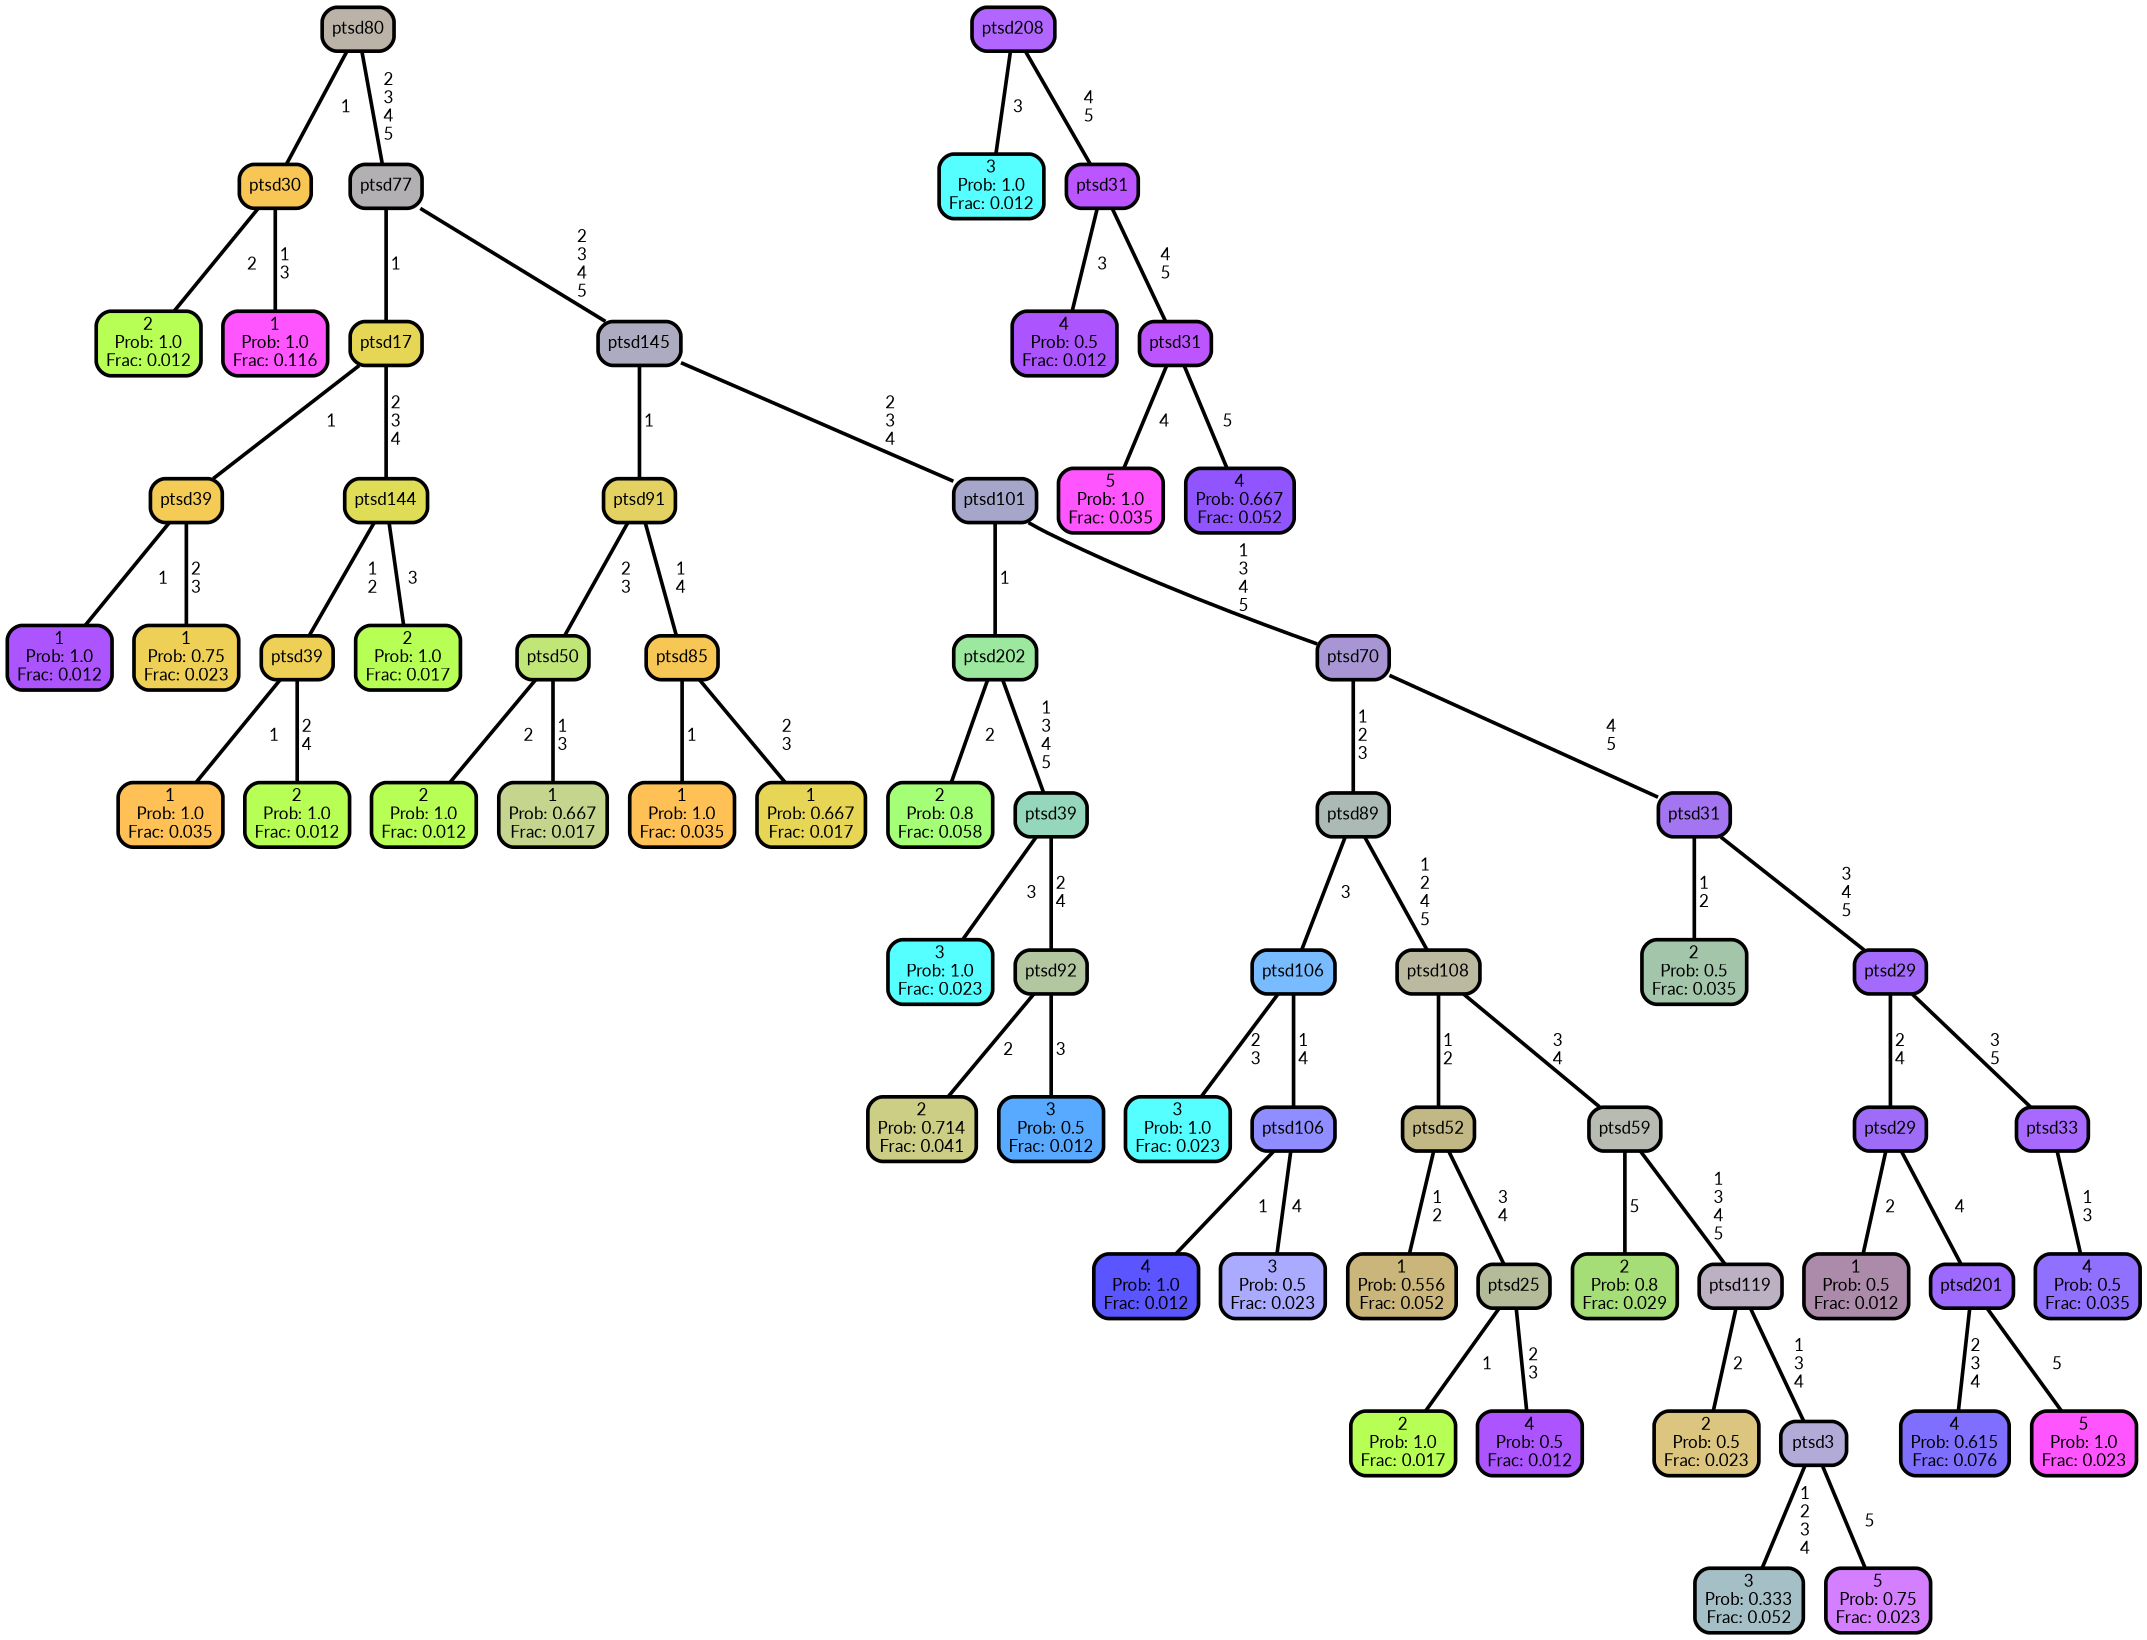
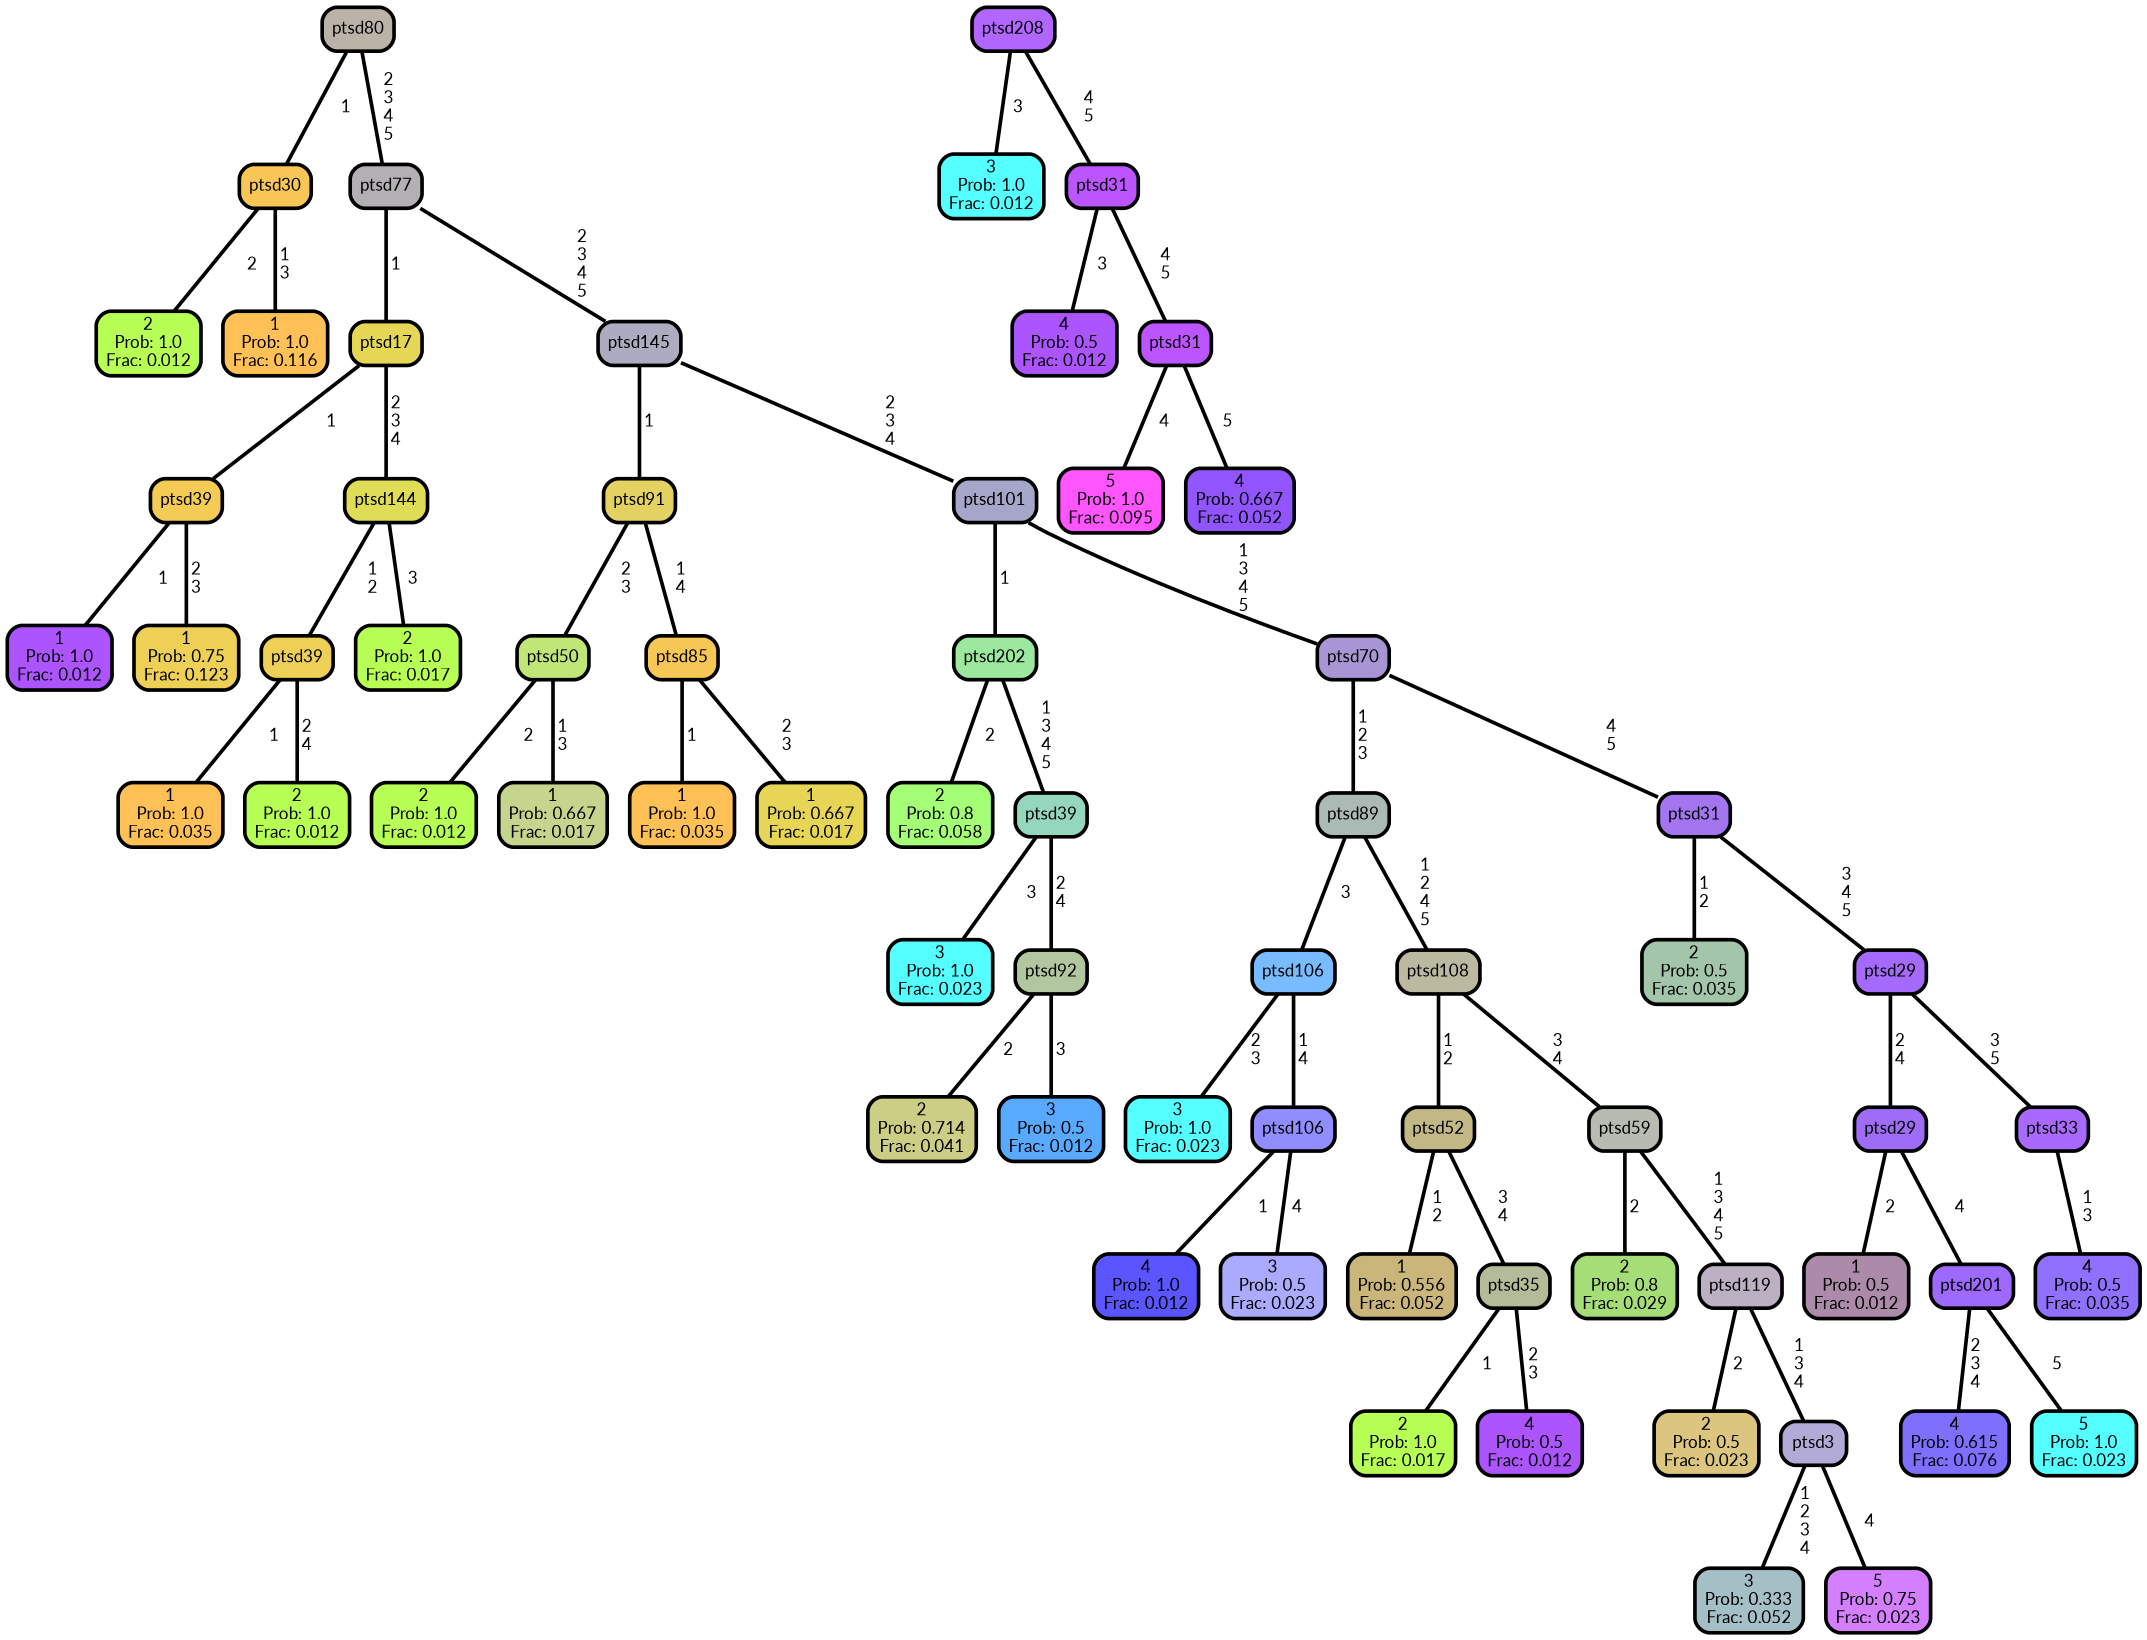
node "1 Prob: 1.0 Frac: 0.116": fillcolor #ff55ff -> #ffc155
node "5 Prob: 1.0 Frac: 0.035": label "5 Prob: 1.0 Frac: 0.035" -> "5 Prob: 1.0 Frac: 0.095"
node "1 Prob: 0.75 Frac: 0.023": label "1 Prob: 0.75 Frac: 0.023" -> "1 Prob: 0.75 Frac: 0.123"
edge "ptsd59" -- "2 Prob: 0.8 Frac: 0.029": label " 5" -> " 2"
node "ptsd25": label "ptsd25" -> "ptsd35"
node "5 Prob: 1.0 Frac: 0.023": fillcolor #ff55ff -> #55ffff
edge "ptsd3" -- "5 Prob: 0.75 Frac: 0.023": label " 5" -> " 4"
